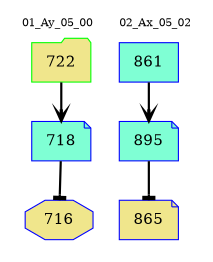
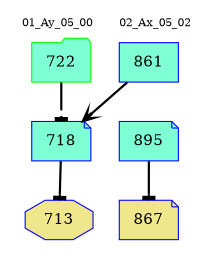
node "722": fillcolor khaki -> aquamarine
edge "722" -> "718": arrowhead vee -> tee
edge "861" -> "895": now "861" -> "718"
node "716": label "716" -> "713"
node "865": label "865" -> "867"
